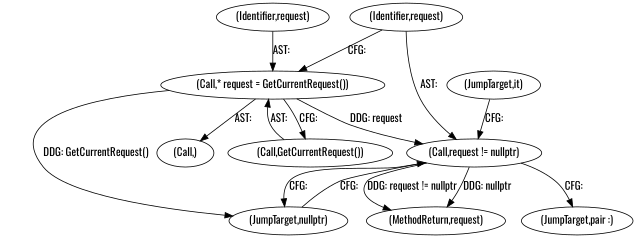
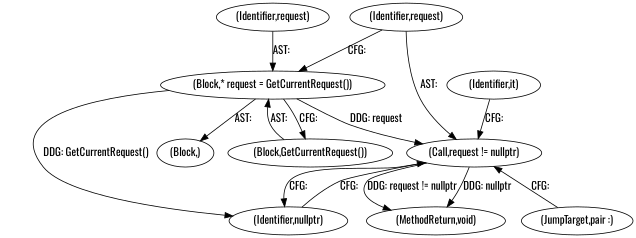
node "(Call,* request = GetCurrentRequest())": label "(Call,* request = GetCurrentRequest())" -> "(Block,* request = GetCurrentRequest())"
node "(JumpTarget,it)": label "(JumpTarget,it)" -> "(Identifier,it)"
node "(Call,)": label "(Call,)" -> "(Block,)"
node "(Call,GetCurrentRequest())": label "(Call,GetCurrentRequest())" -> "(Block,GetCurrentRequest())"
edge "(Call,request != nullptr)" -> "(JumpTarget,pair :)": reversed
node "(JumpTarget,nullptr)": label "(JumpTarget,nullptr)" -> "(Identifier,nullptr)"
node "(MethodReturn,request)": label "(MethodReturn,request)" -> "(MethodReturn,void)"
